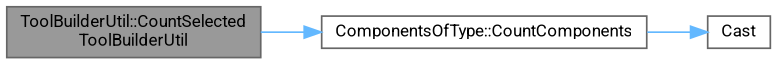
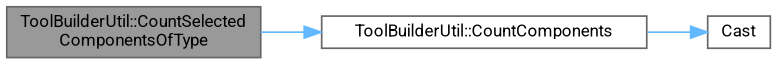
node "ToolBuilderUtil::CountSelected ToolBuilderUtil": label "ToolBuilderUtil::CountSelected ToolBuilderUtil" -> "ToolBuilderUtil::CountSelected ComponentsOfType"
node "ComponentsOfType::CountComponents": label "ComponentsOfType::CountComponents" -> "ToolBuilderUtil::CountComponents"
